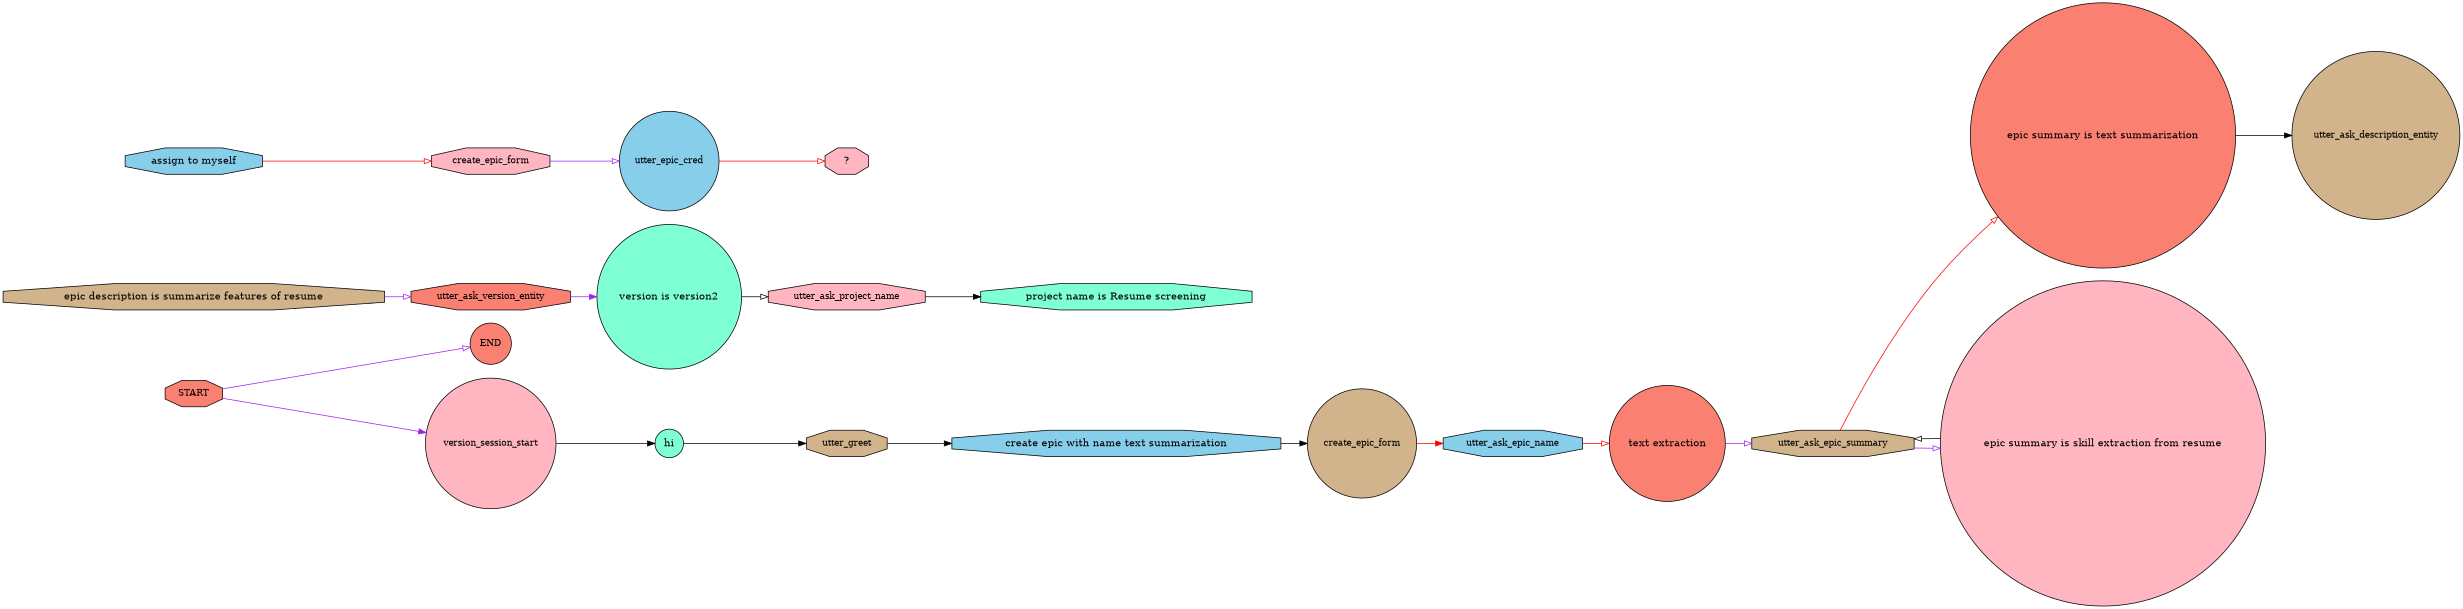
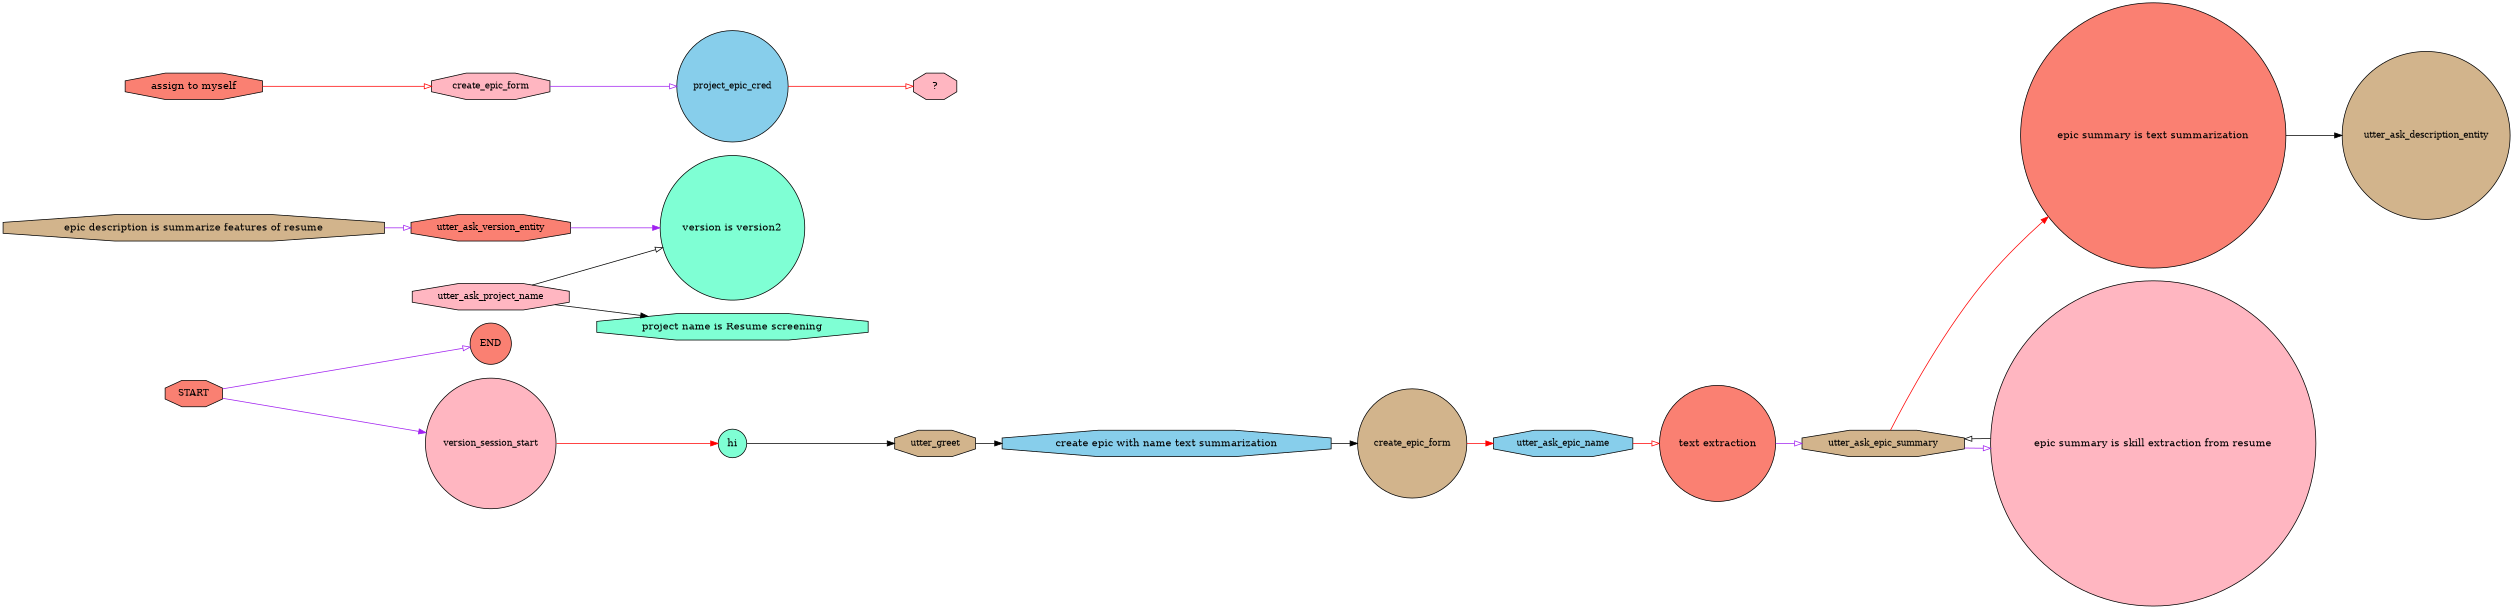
node "assign to myself": fillcolor skyblue -> salmon
node "utter_epic_cred": label "utter_epic_cred" -> "project_epic_cred"
edge "version is version2" -> "utter_ask_project_name": reversed
edge "utter_ask_epic_summary" -> "epic summary is text summarization": arrowhead onormal -> normal
edge "version_session_start" -> "hi": color black -> red
